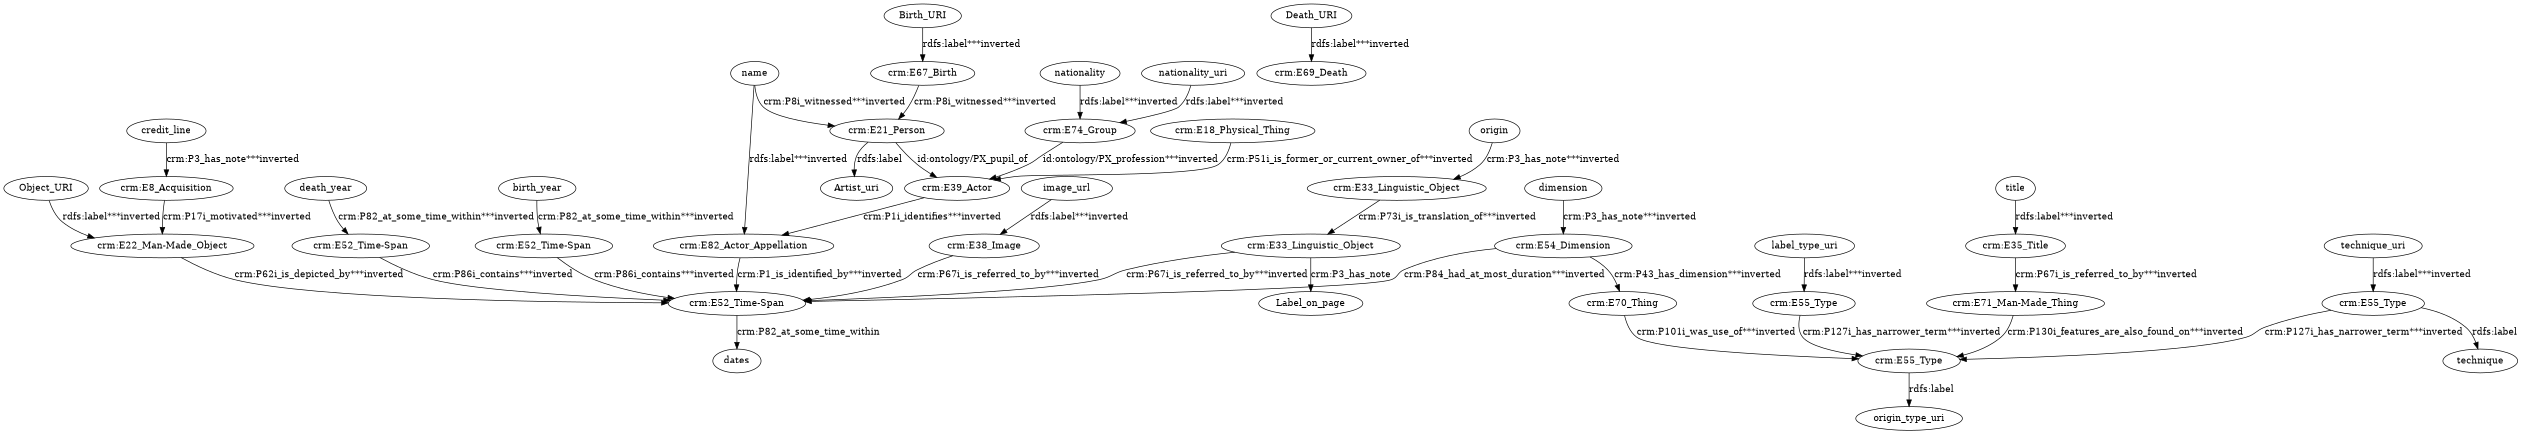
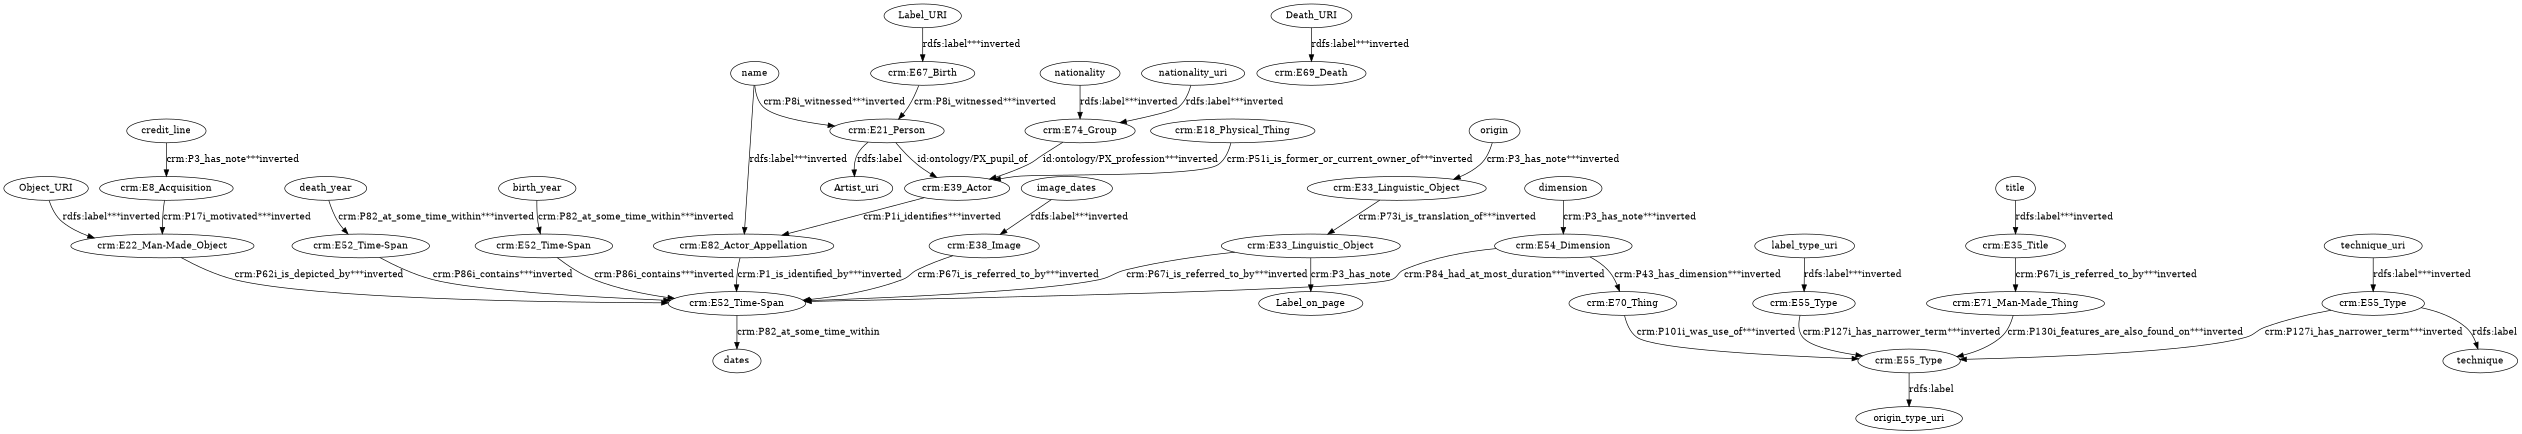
node "Birth_URI": label "Birth_URI" -> "Label_URI"
node "image_url": label "image_url" -> "image_dates"
